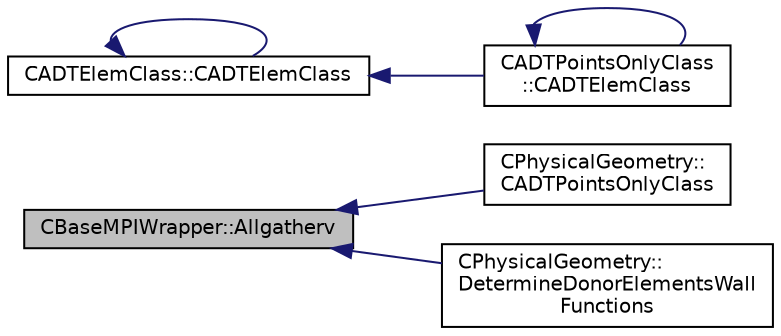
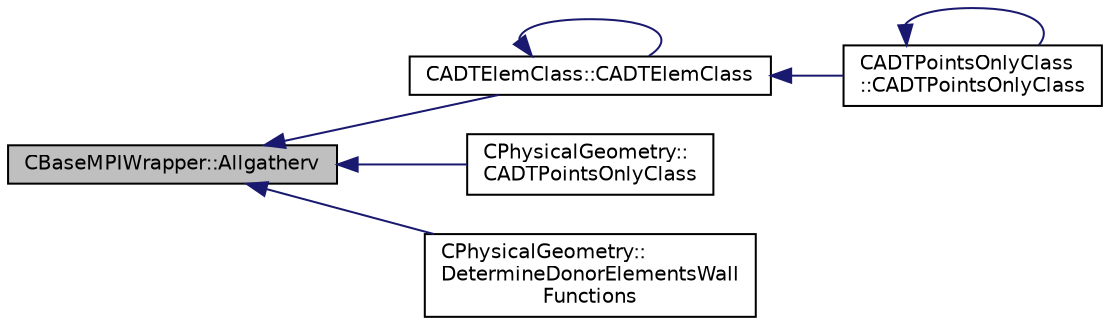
node "CADTPointsOnlyClass ::CADTElemClass": label "CADTPointsOnlyClass ::CADTElemClass" -> "CADTPointsOnlyClass ::CADTPointsOnlyClass"
edge "CADTElemClass::CADTElemClass" -> "CBaseMPIWrapper::Allgatherv": added
